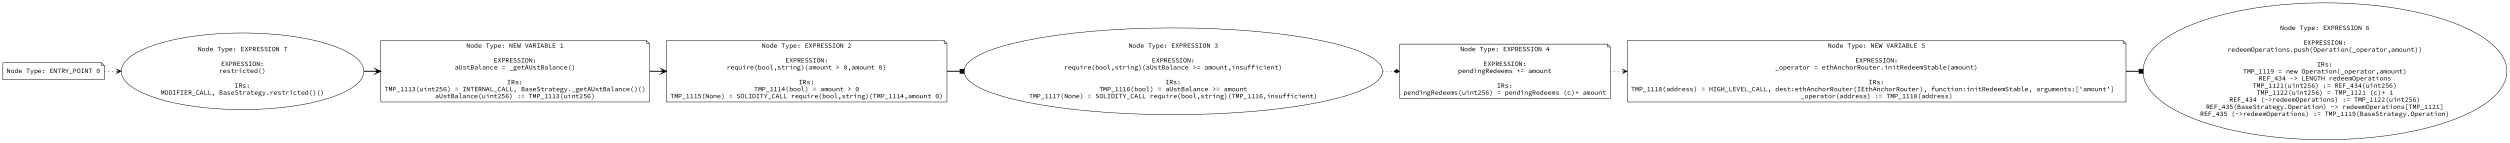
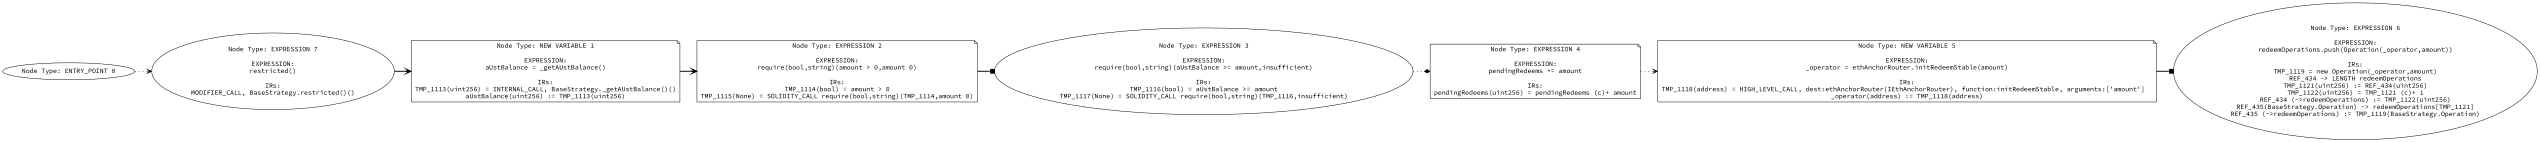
node "Node Type: ENTRY_POINT 0": shape note -> ellipse
